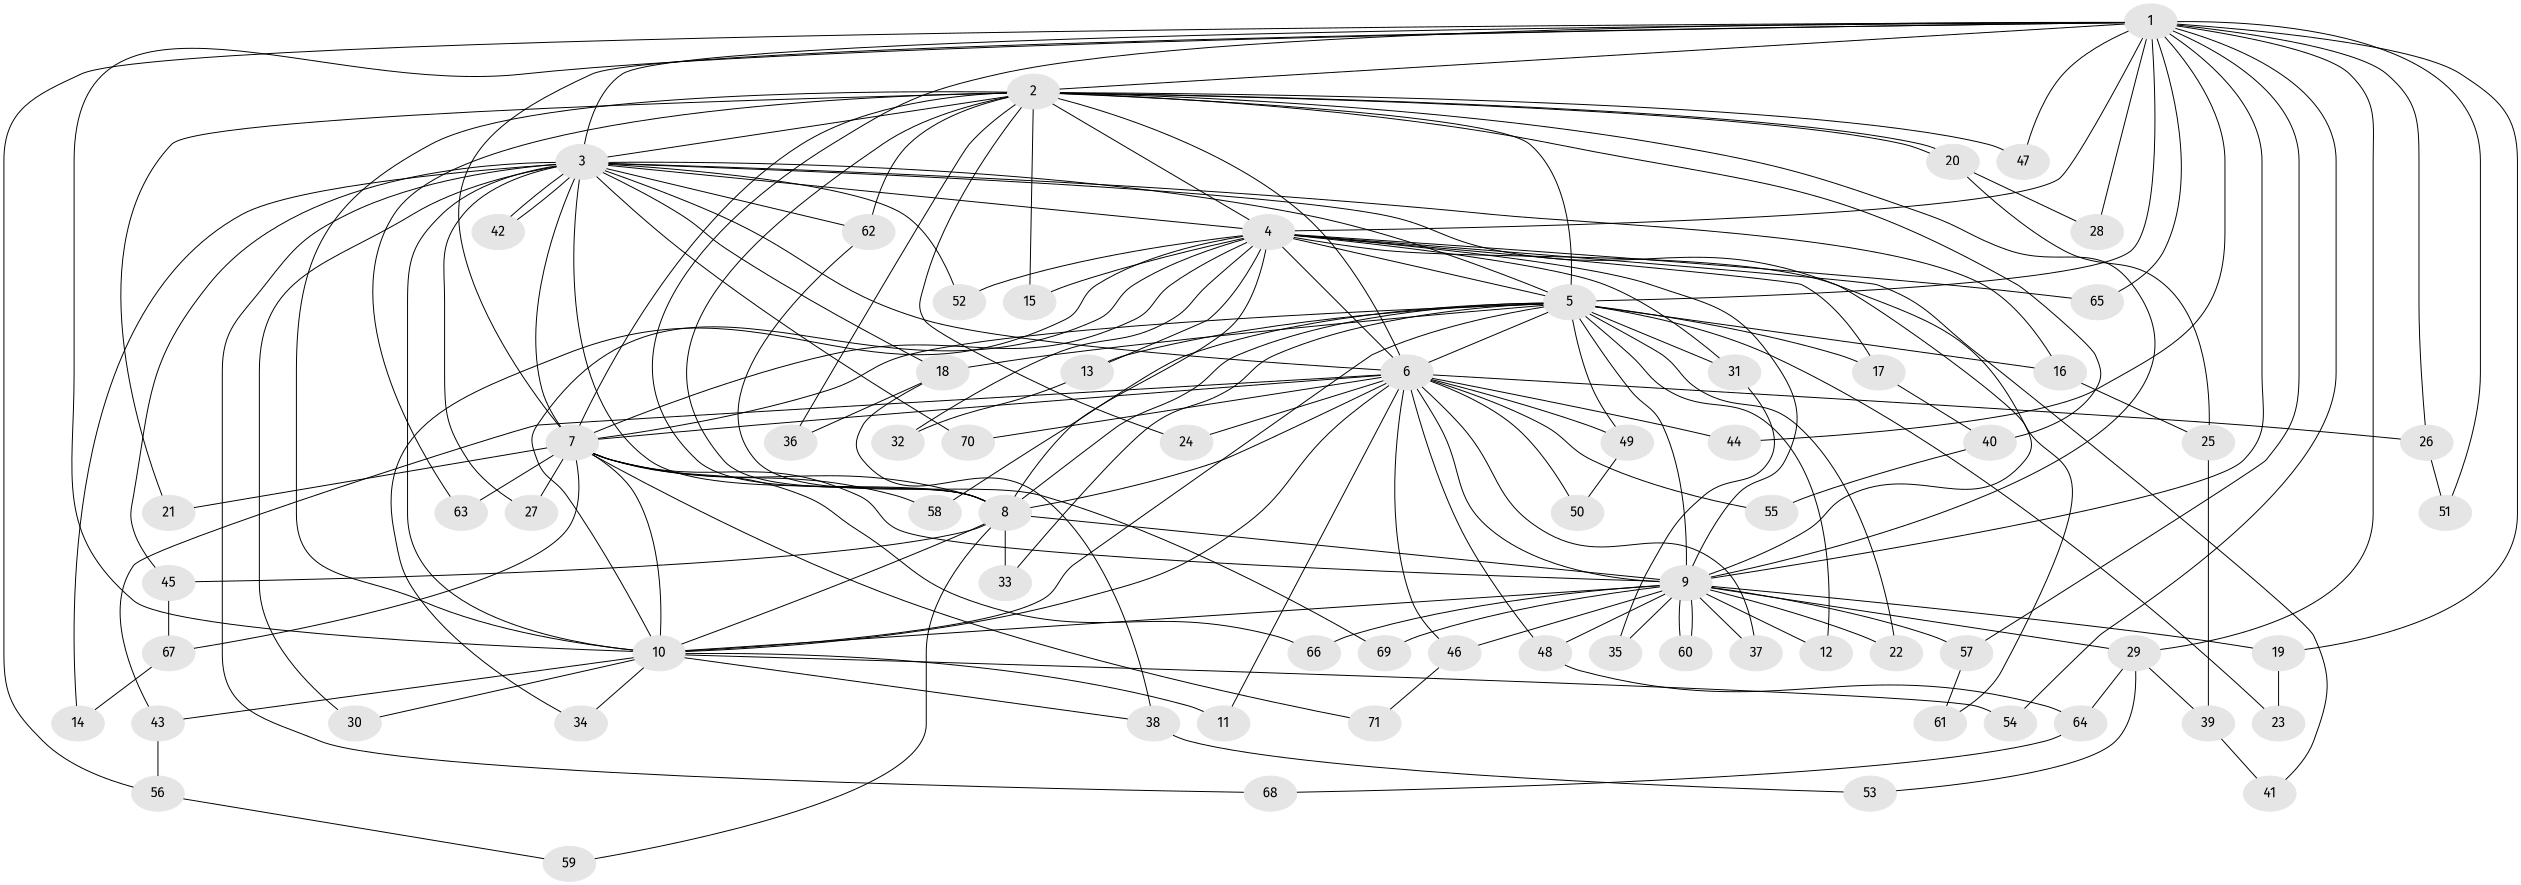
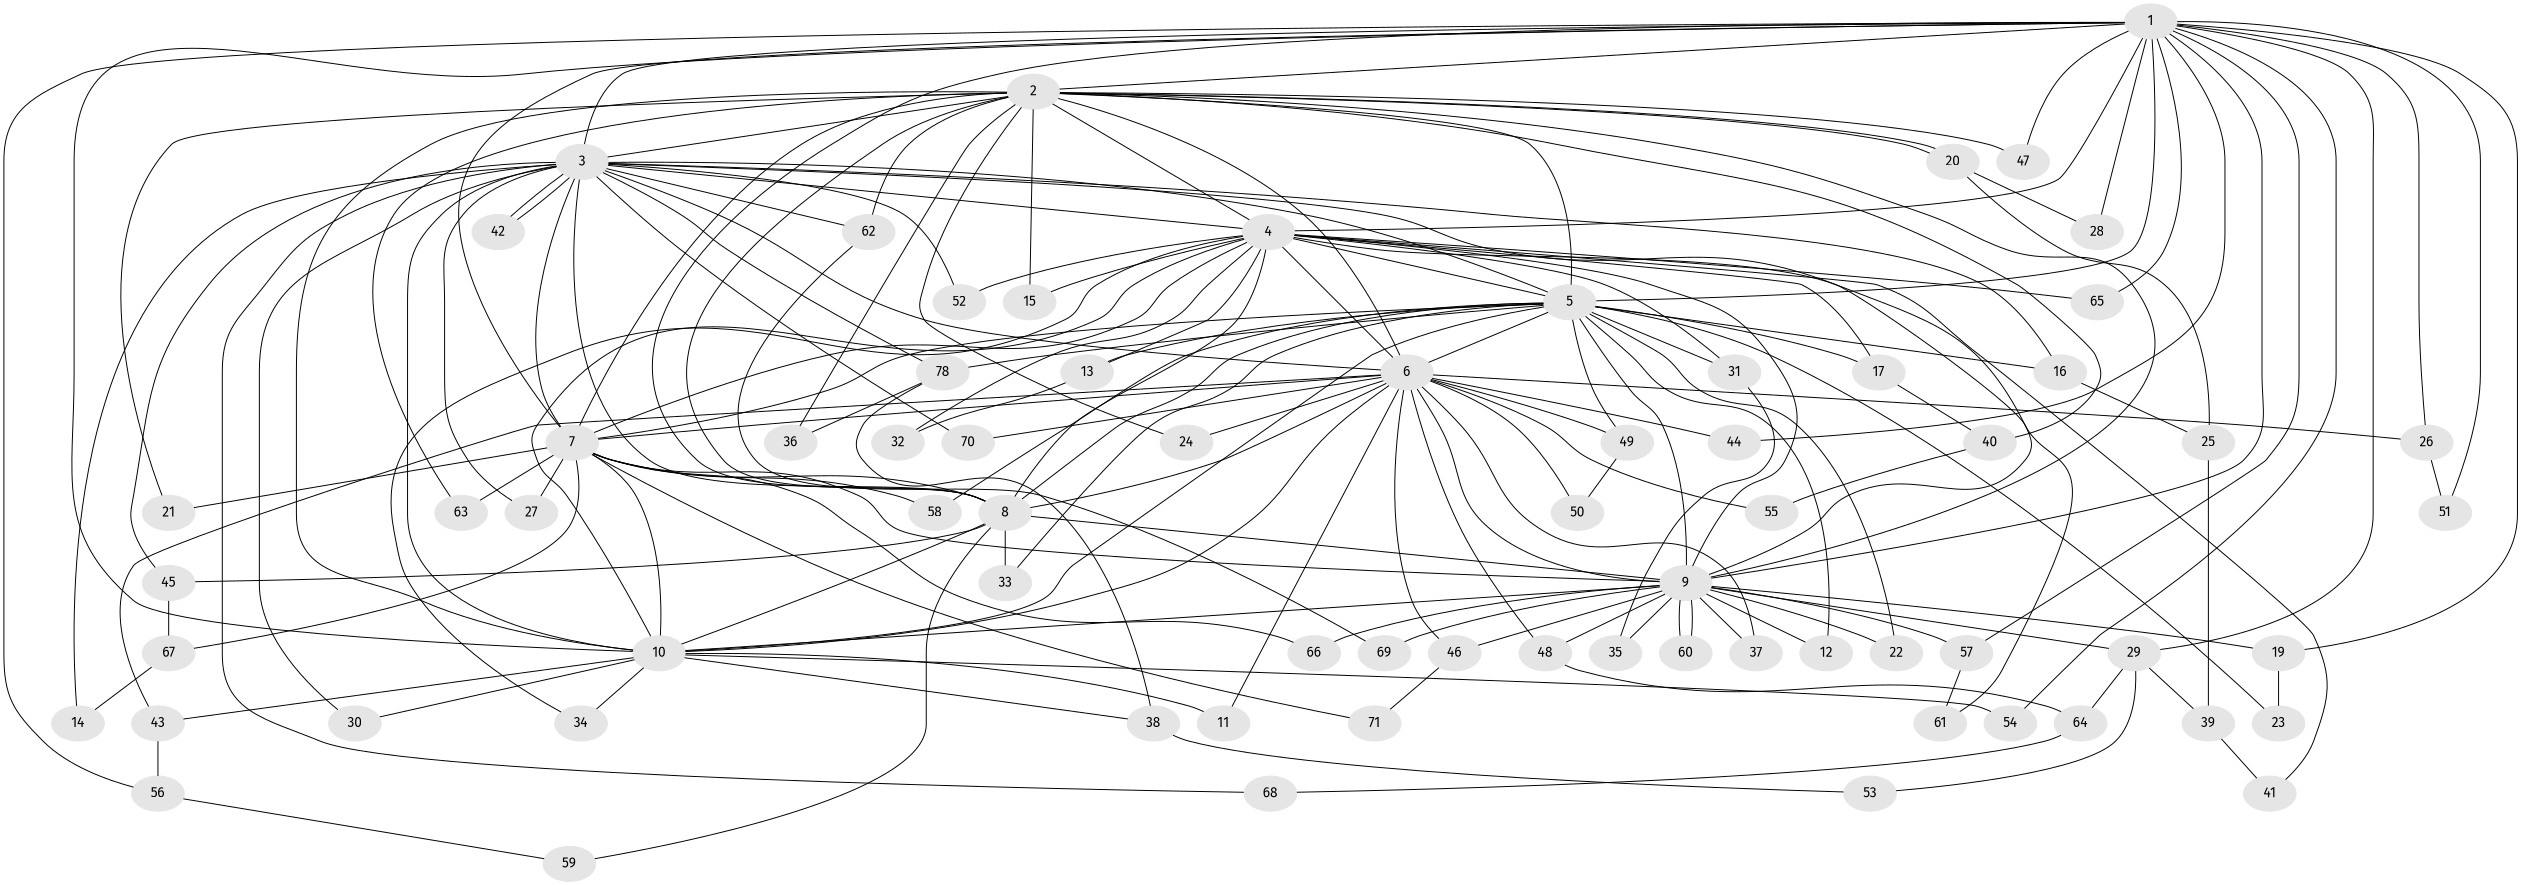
node "18": label "18" -> "78"
